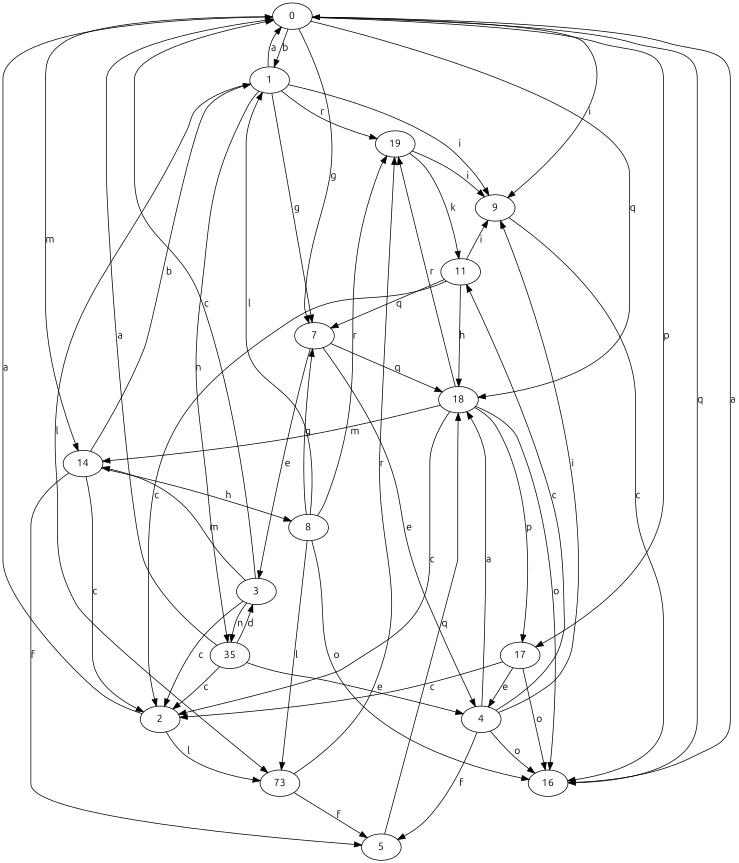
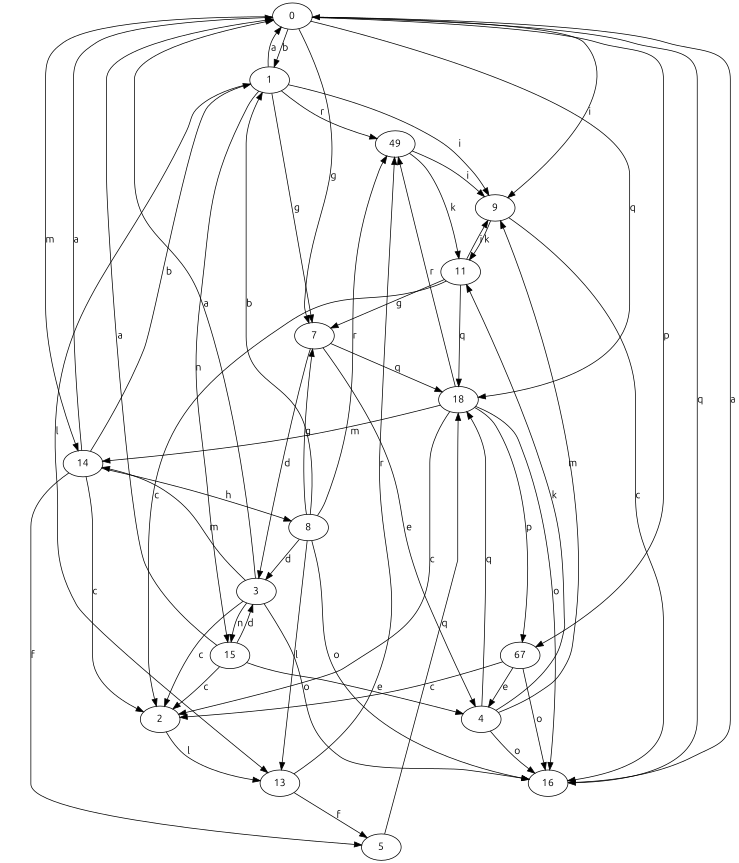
node "19": label "19" -> "49"
edge "9" -> "11": added, label "k"
edge "2" -> "0": now "14" -> "0"
edge "3" -> "0": label "c" -> "a"
edge "8" -> "1": label "l" -> "b"
edge "11" -> "7": label "q" -> "g"
edge "11" -> "18": label "h" -> "q"
edge "7" -> "3": label "e" -> "d"
edge "4" -> "9": label "i" -> "m"
edge "4" -> "11": label "c" -> "k"
edge "8" -> "3": added, label "d"
edge "4" -> "18": label "a" -> "q"
node "35": label "35" -> "15"
node "17": label "17" -> "67"
edge "3" -> "16": added, label "o"
node "73": label "73" -> "13"
edge "4" -> "5": removed, label "f"
